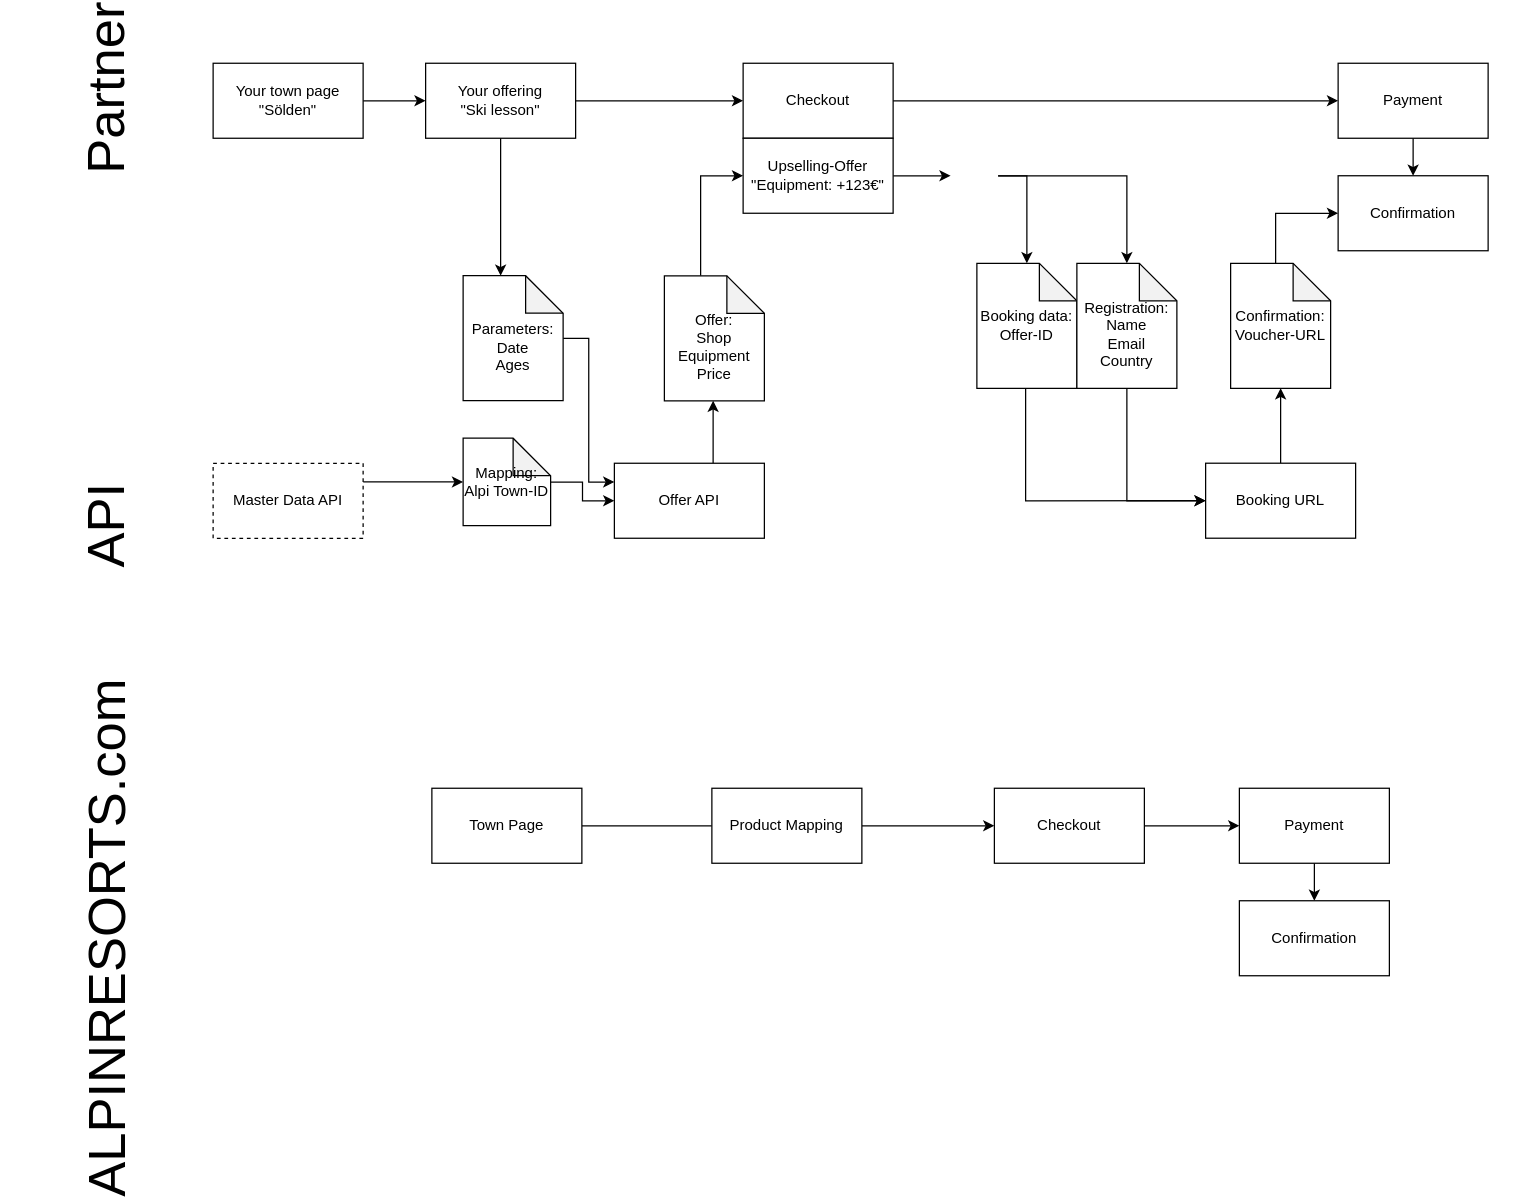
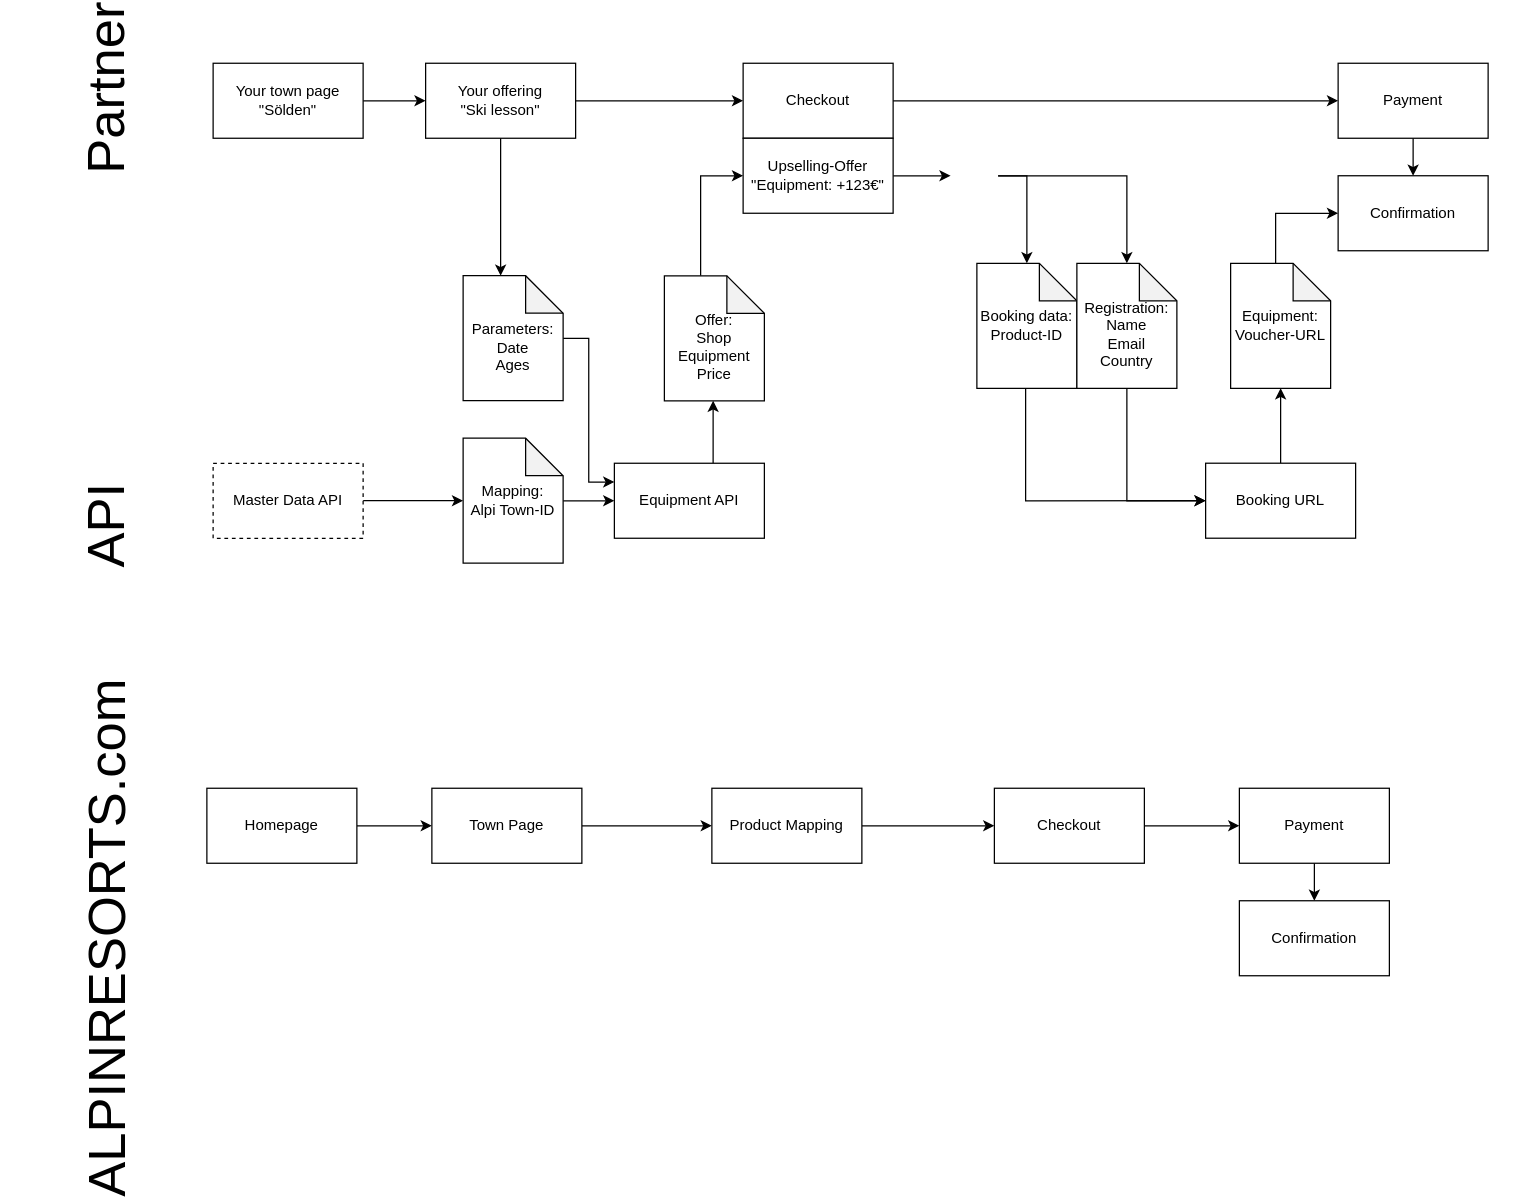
node "Booking data: Offer-ID": label "Booking data: Offer-ID" -> "Booking data: Product-ID"
node "Confirmation: Voucher-URL": label "Confirmation: Voucher-URL" -> "Equipment: Voucher-URL"
node "Mapping: Alpi Town-ID": size 88x88 -> 100x125
node "Offer API": label "Offer API" -> "Equipment API"
node "Homepage": added
edge "Homepage" -> "Town Page": added
edge "Town Page" -- "Product Mapping": arrowhead none -> classic
